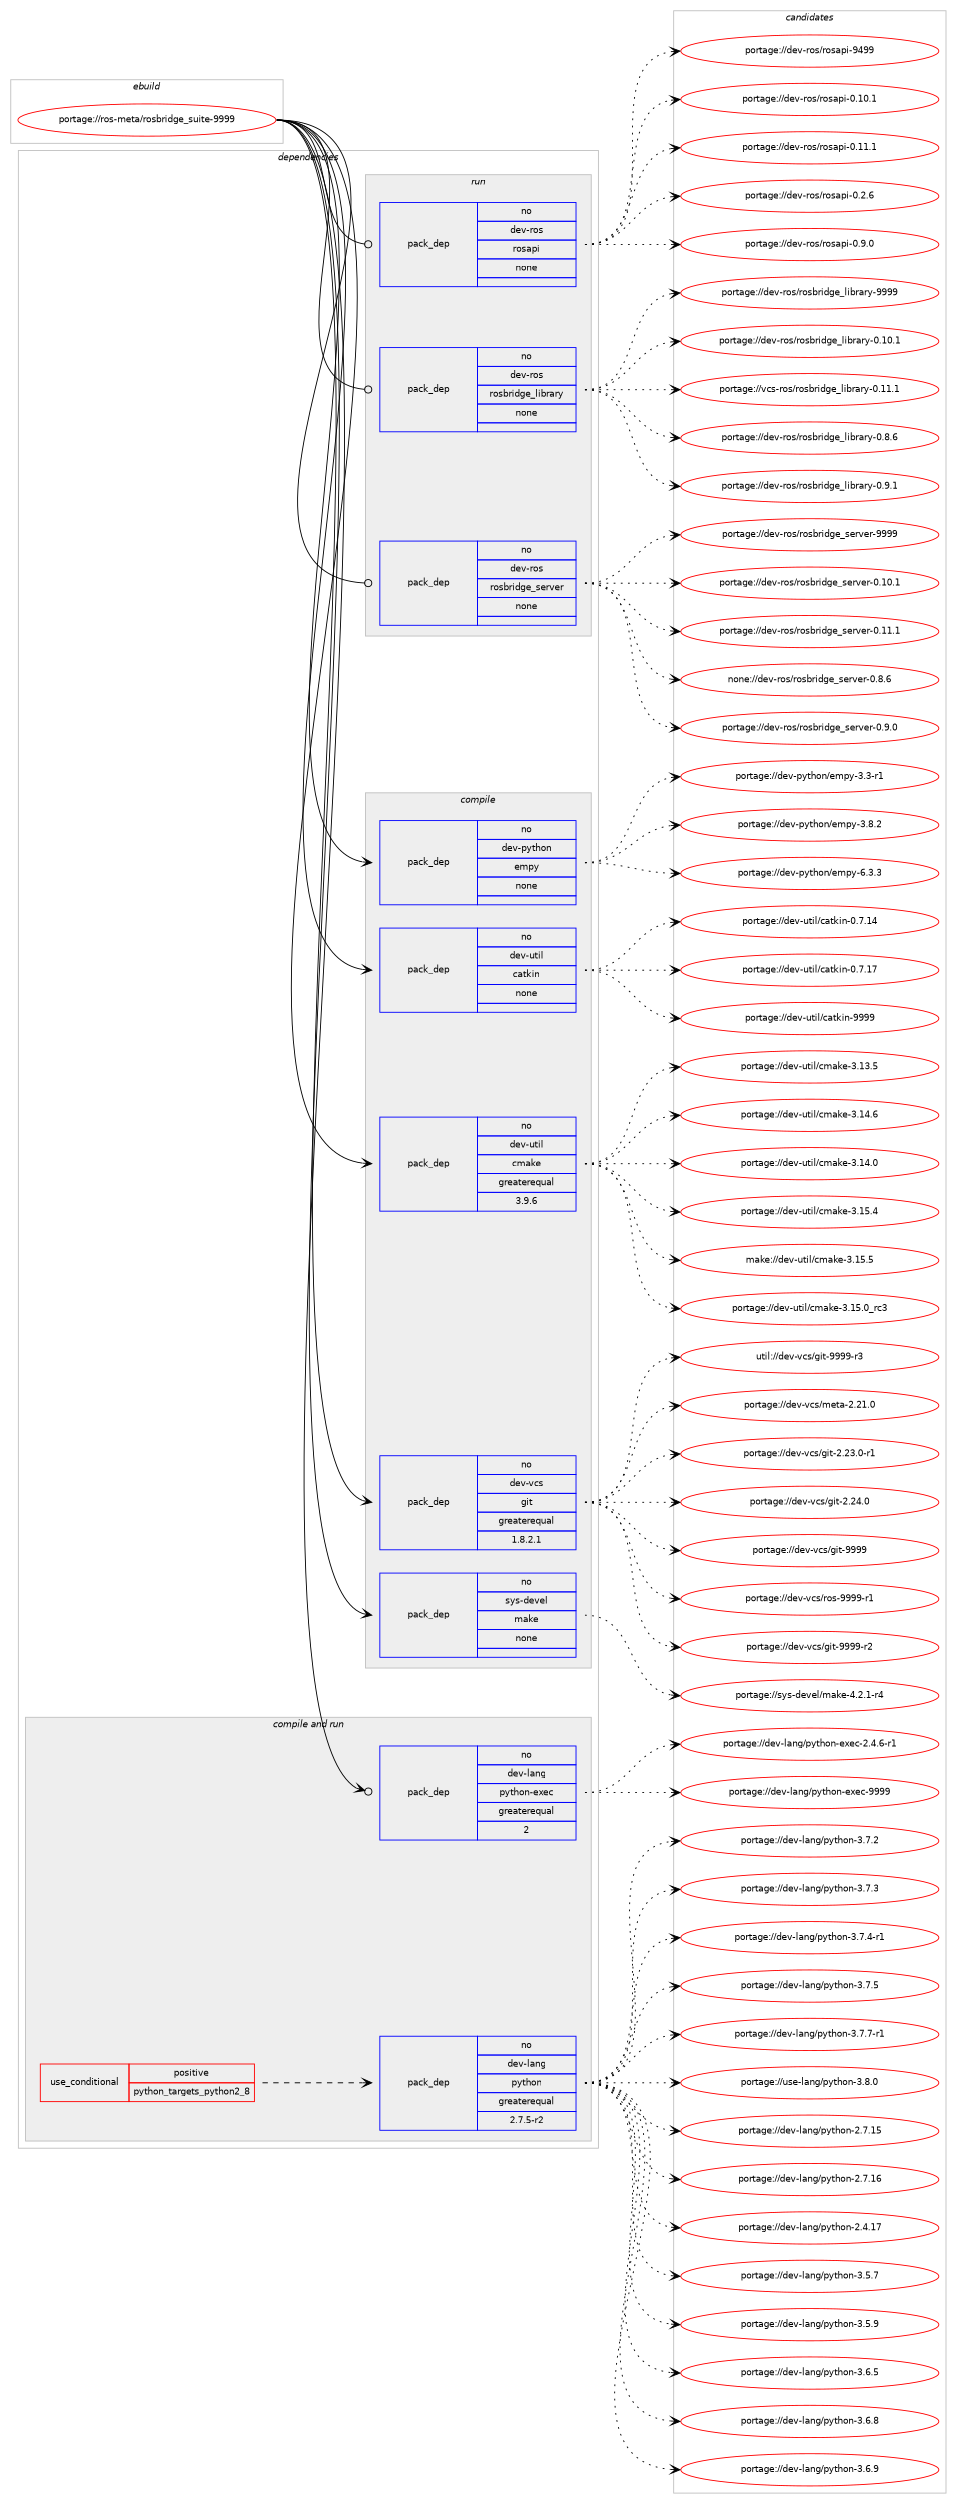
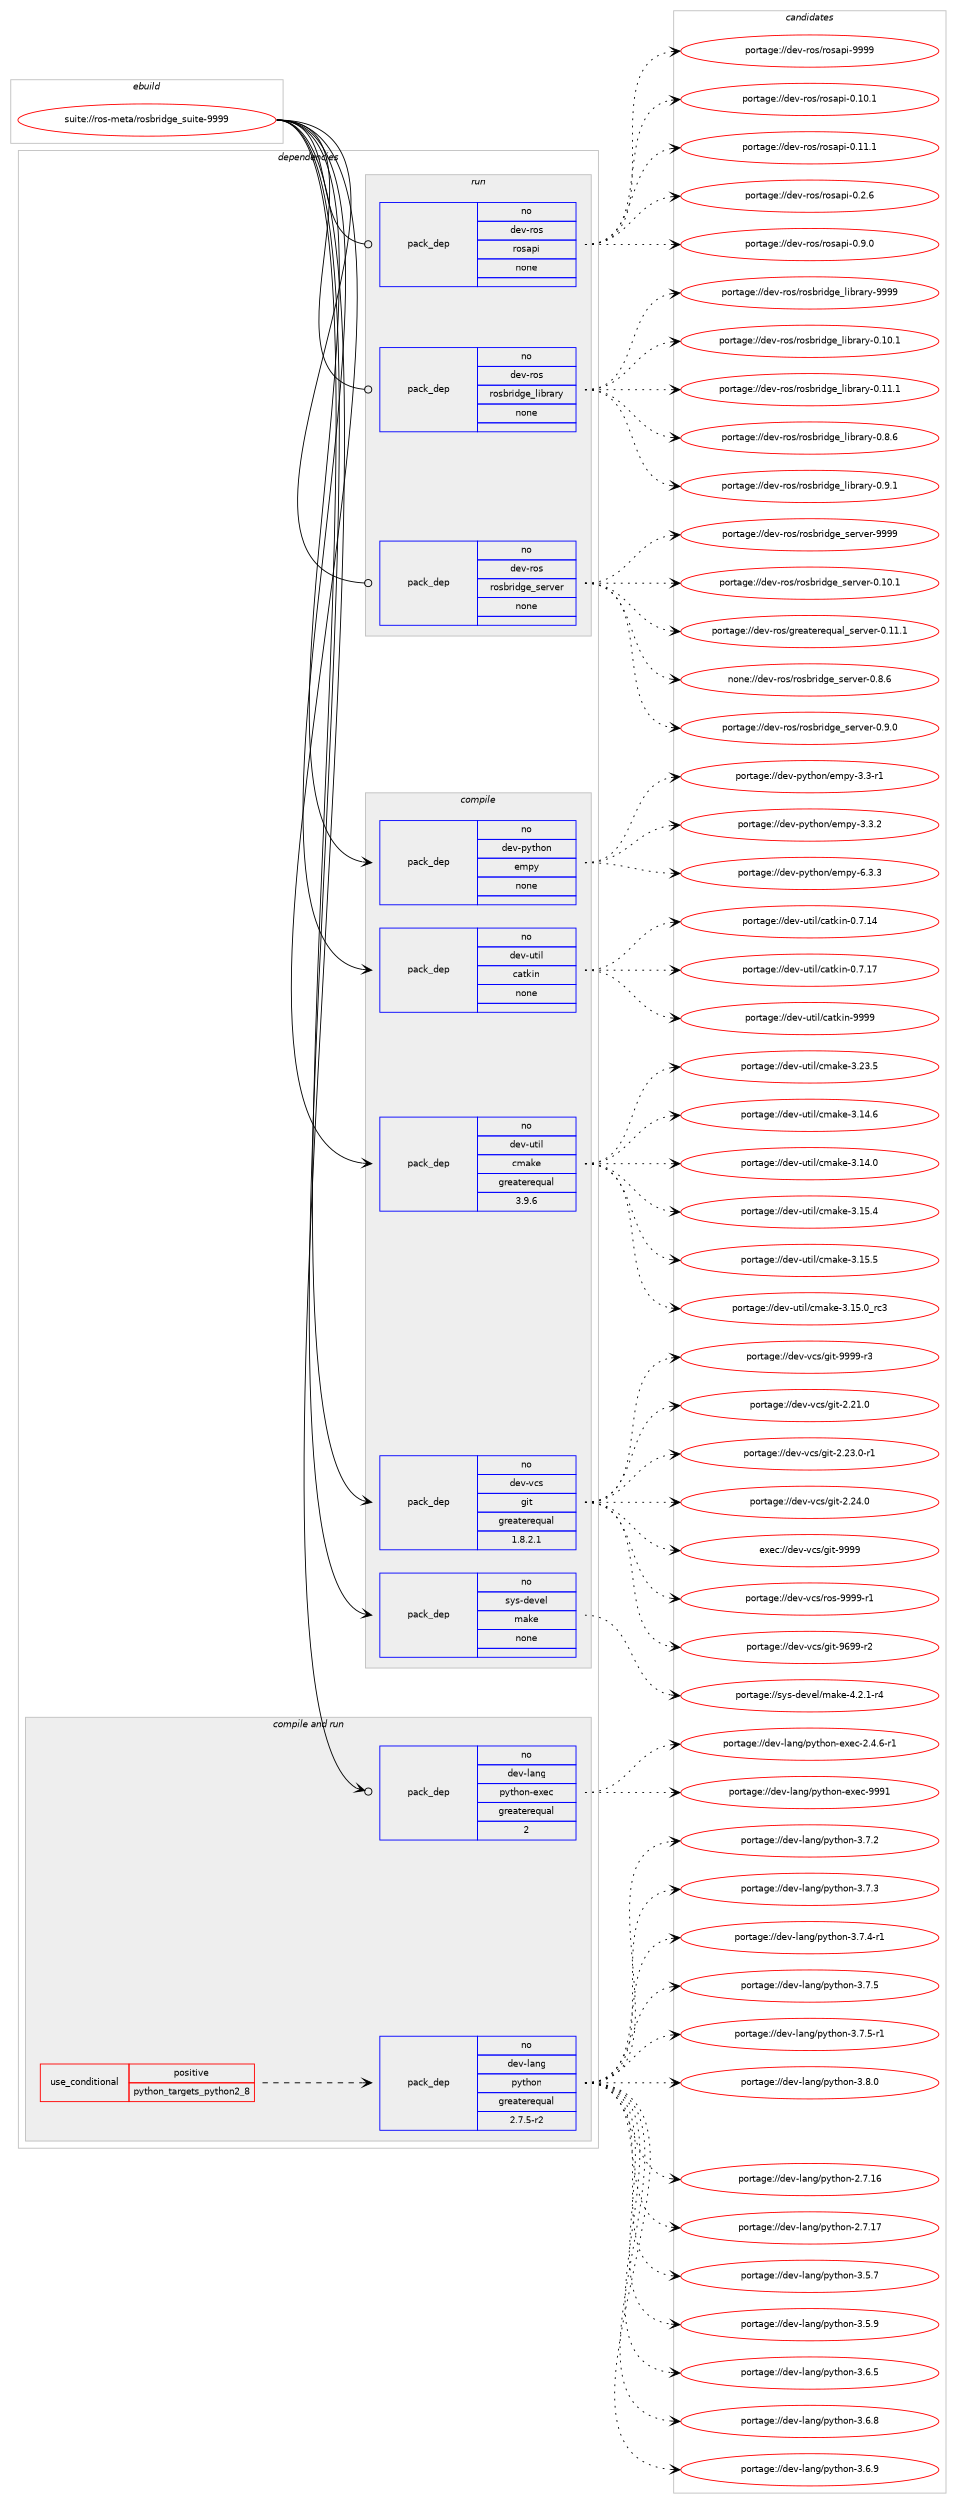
node "portage://dev-ros/rosapi-9499": label "portage://dev-ros/rosapi-9499" -> "portage://dev-ros/rosapi-9999"
node "portage://ros-meta/rosbridge_suite-9999": label "portage://ros-meta/rosbridge_suite-9999" -> "suite://ros-meta/rosbridge_suite-9999"
node "portage://vcs-ros/rosbridge_library-0.11.1": label "portage://vcs-ros/rosbridge_library-0.11.1" -> "portage://dev-ros/rosbridge_library-0.11.1"
node "portage://dev-ros/rosbridge_server-0.11.1": label "portage://dev-ros/rosbridge_server-0.11.1" -> "portage://dev-ros/greaterequal_server-0.11.1"
node "portage://dev-python/empy-3.8.2": label "portage://dev-python/empy-3.8.2" -> "portage://dev-python/empy-3.3.2"
node "portage://dev-util/cmake-3.13.5": label "portage://dev-util/cmake-3.13.5" -> "portage://dev-util/cmake-3.23.5"
node "make://dev-util/cmake-3.15.5": label "make://dev-util/cmake-3.15.5" -> "portage://dev-util/cmake-3.15.5"
node "util://dev-vcs/git-9999-r3": label "util://dev-vcs/git-9999-r3" -> "portage://dev-vcs/git-9999-r3"
node "portage://dev-vcs/meta-2.21.0": label "portage://dev-vcs/meta-2.21.0" -> "portage://dev-vcs/git-2.21.0"
node "portage://dev-vcs/git-9999": label "portage://dev-vcs/git-9999" -> "exec://dev-vcs/git-9999"
node "portage://dev-vcs/git-9999-r2": label "portage://dev-vcs/git-9999-r2" -> "portage://dev-vcs/git-9699-r2"
node "portage://dev-lang/python-exec-9999": label "portage://dev-lang/python-exec-9999" -> "portage://dev-lang/python-exec-9991"
node "portage://dev-lang/python-3.7.7-r1": label "portage://dev-lang/python-3.7.7-r1" -> "portage://dev-lang/python-3.7.5-r1"
node "portage://use-lang/python-3.8.0": label "portage://use-lang/python-3.8.0" -> "portage://dev-lang/python-3.8.0"
node "portage://dev-lang/python-2.7.15": removed
node "portage://dev-lang/python-2.4.17": label "portage://dev-lang/python-2.4.17" -> "portage://dev-lang/python-2.7.17"
